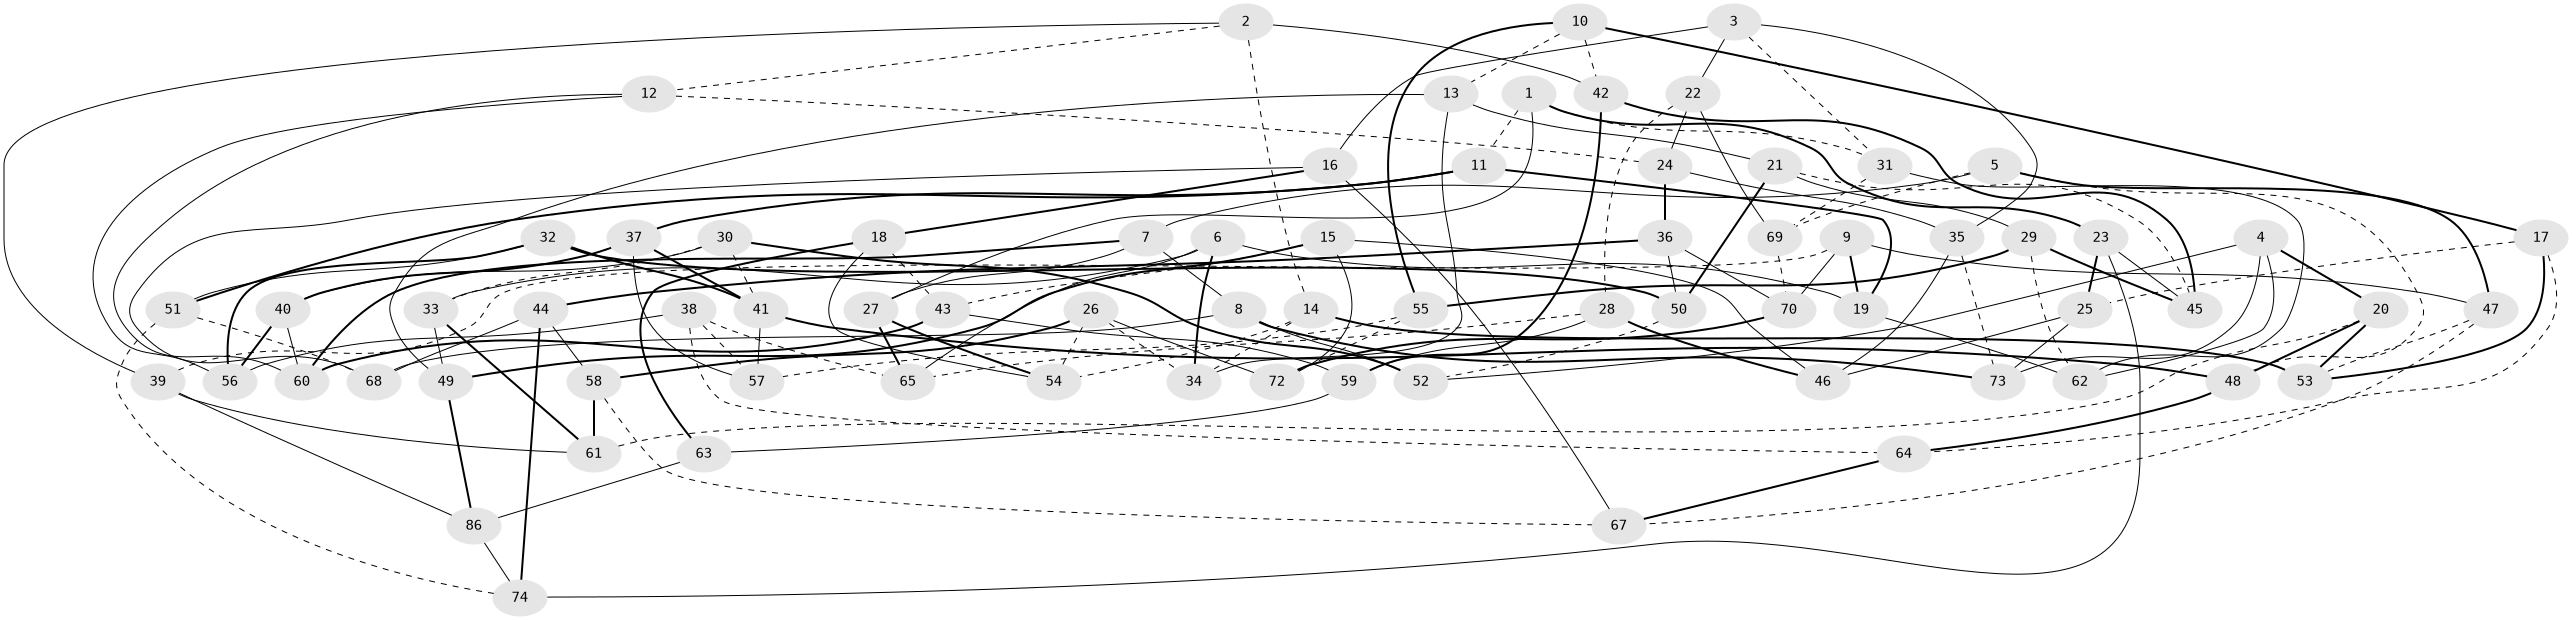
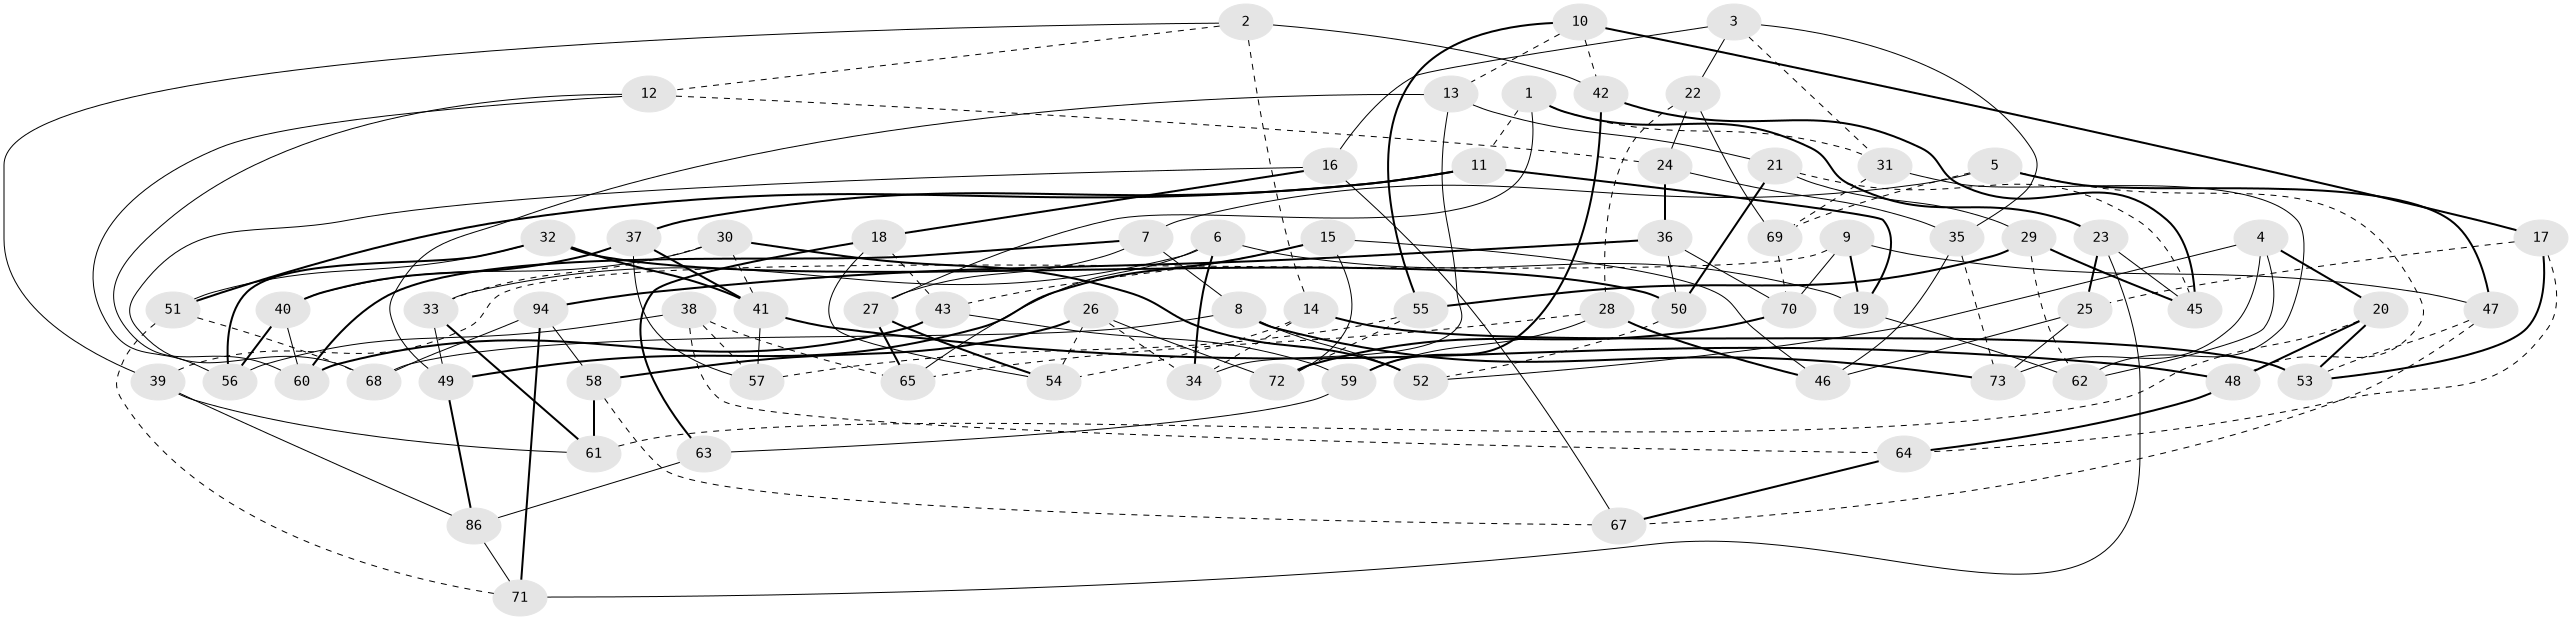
node "44": label "44" -> "94"
node "74": label "74" -> "71"
